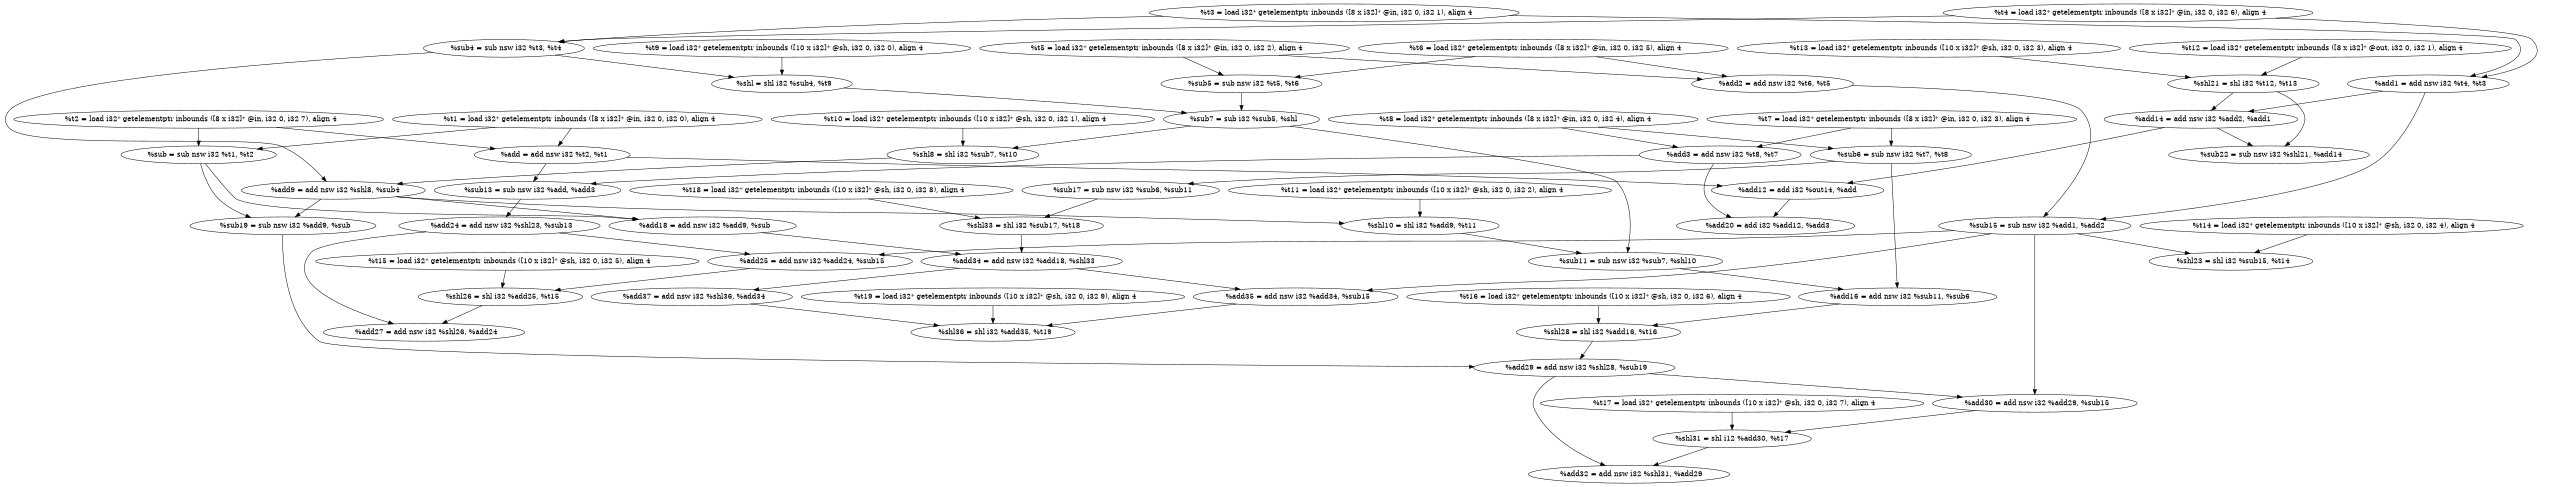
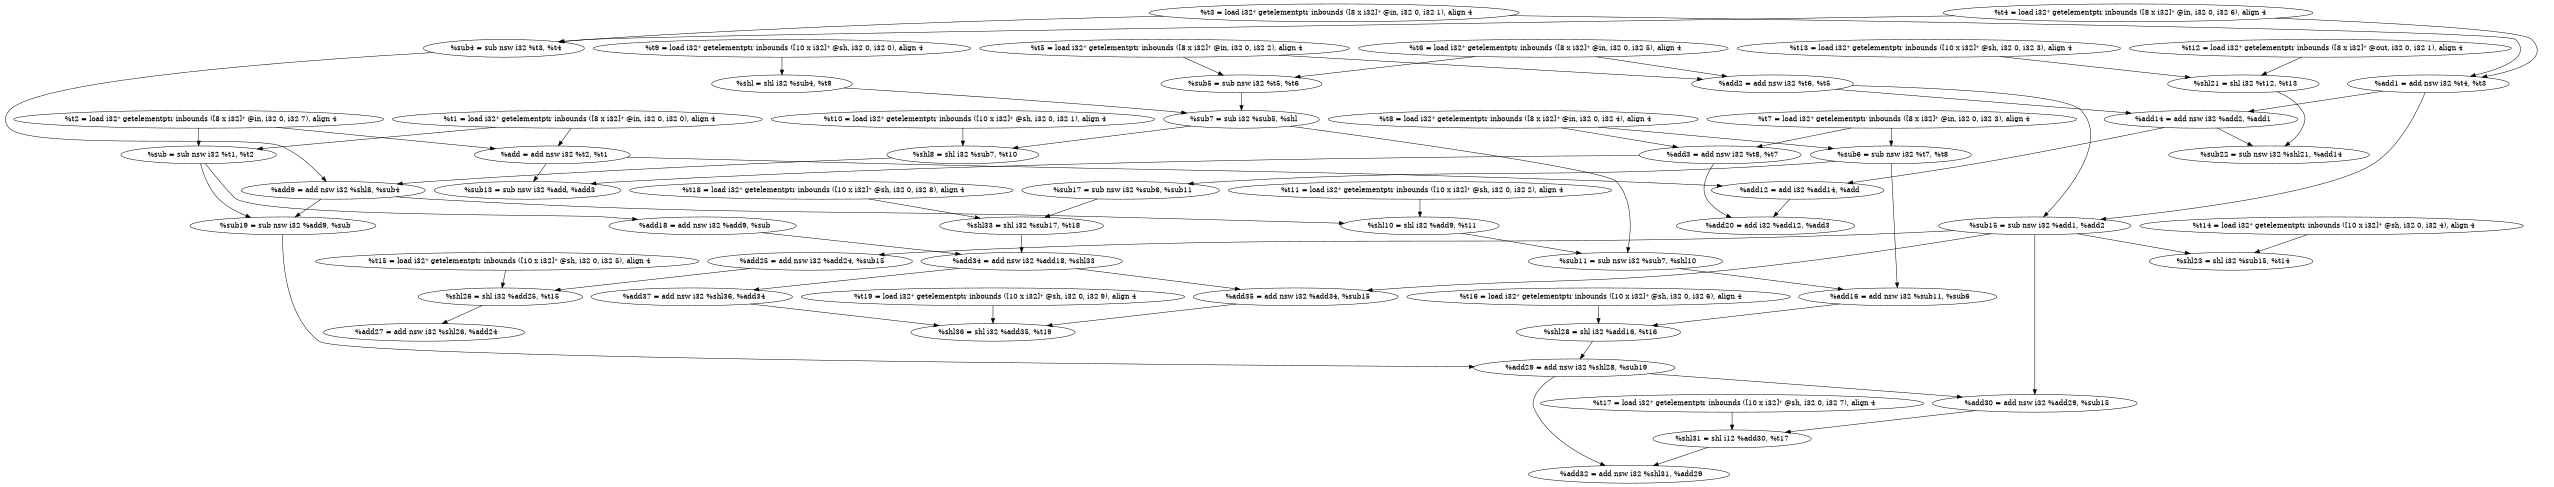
edge "%sub4 = sub nsw i32 %t3, %t4" -> "%shl = shl i32 %sub4, %t9": removed
edge "%shl21 = shl i32 %t12, %t13" -> "%add14 = add nsw i32 %add2, %add1": now "%add2 = add nsw i32 %t6, %t5" -> "%add14 = add nsw i32 %add2, %add1"
node "%add12 = add i32 %out14, %add": label "%add12 = add i32 %out14, %add" -> "%add12 = add i32 %add14, %add"
edge "%add9 = add nsw i32 %shl8, %sub4" -> "%add18 = add nsw i32 %add9, %sub": removed
node "%add24 = add nsw i32 %shl23, %sub13": removed
